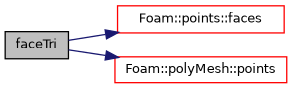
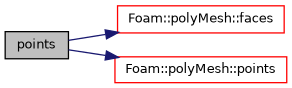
node "Foam::points::faces": label "Foam::points::faces" -> "Foam::polyMesh::faces"
node "faceTri": label "faceTri" -> "points"
